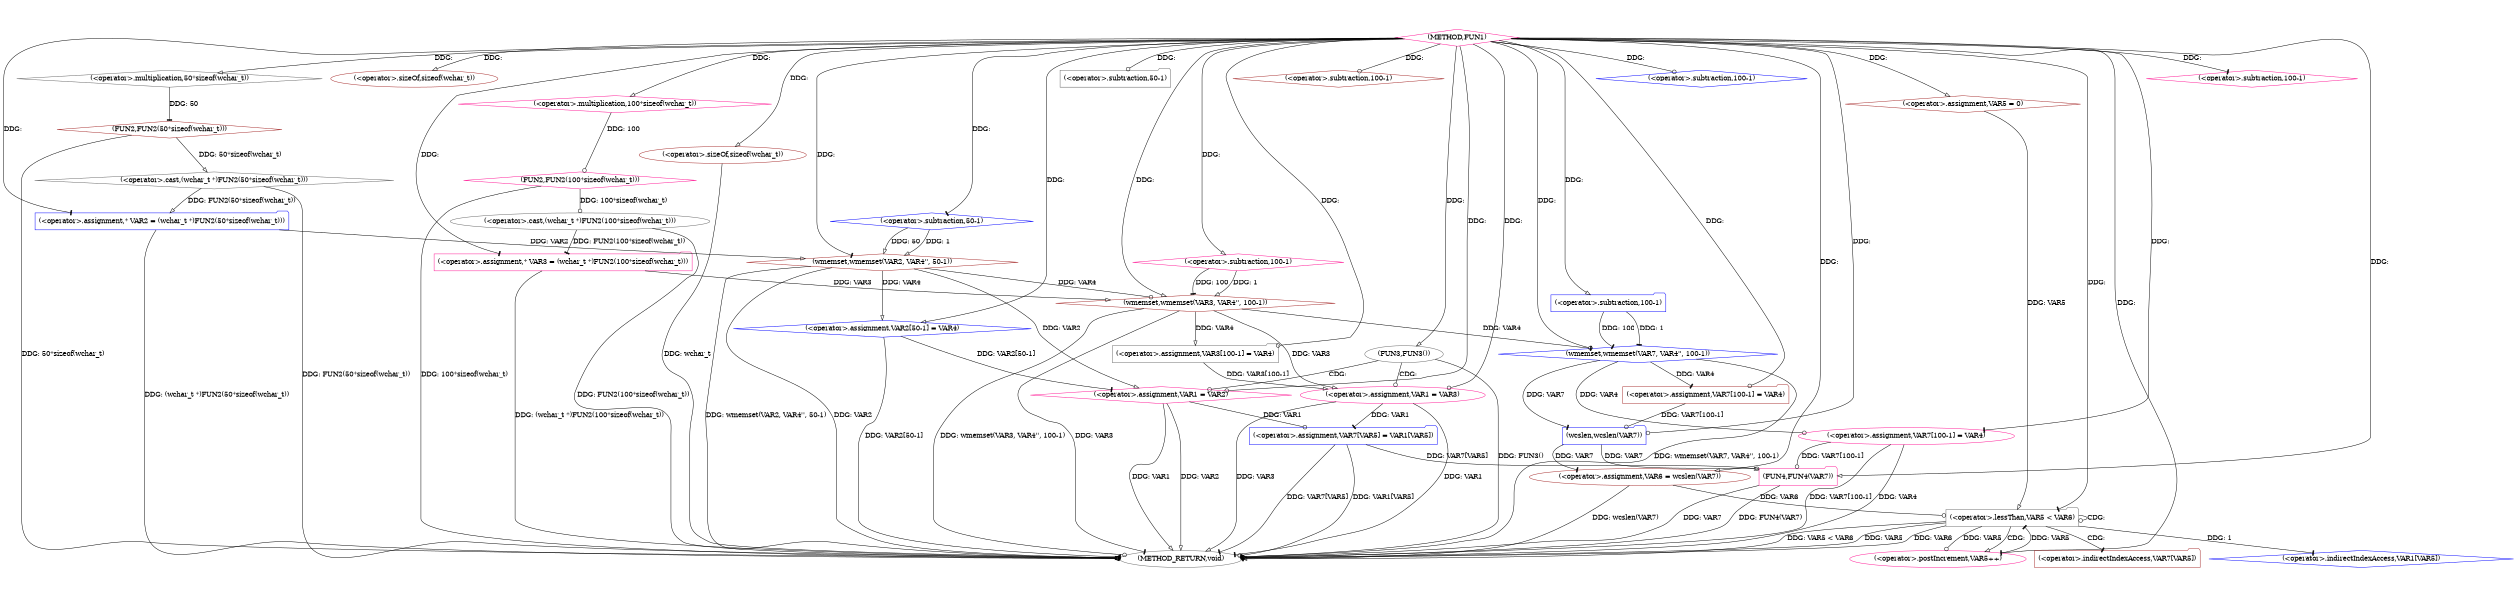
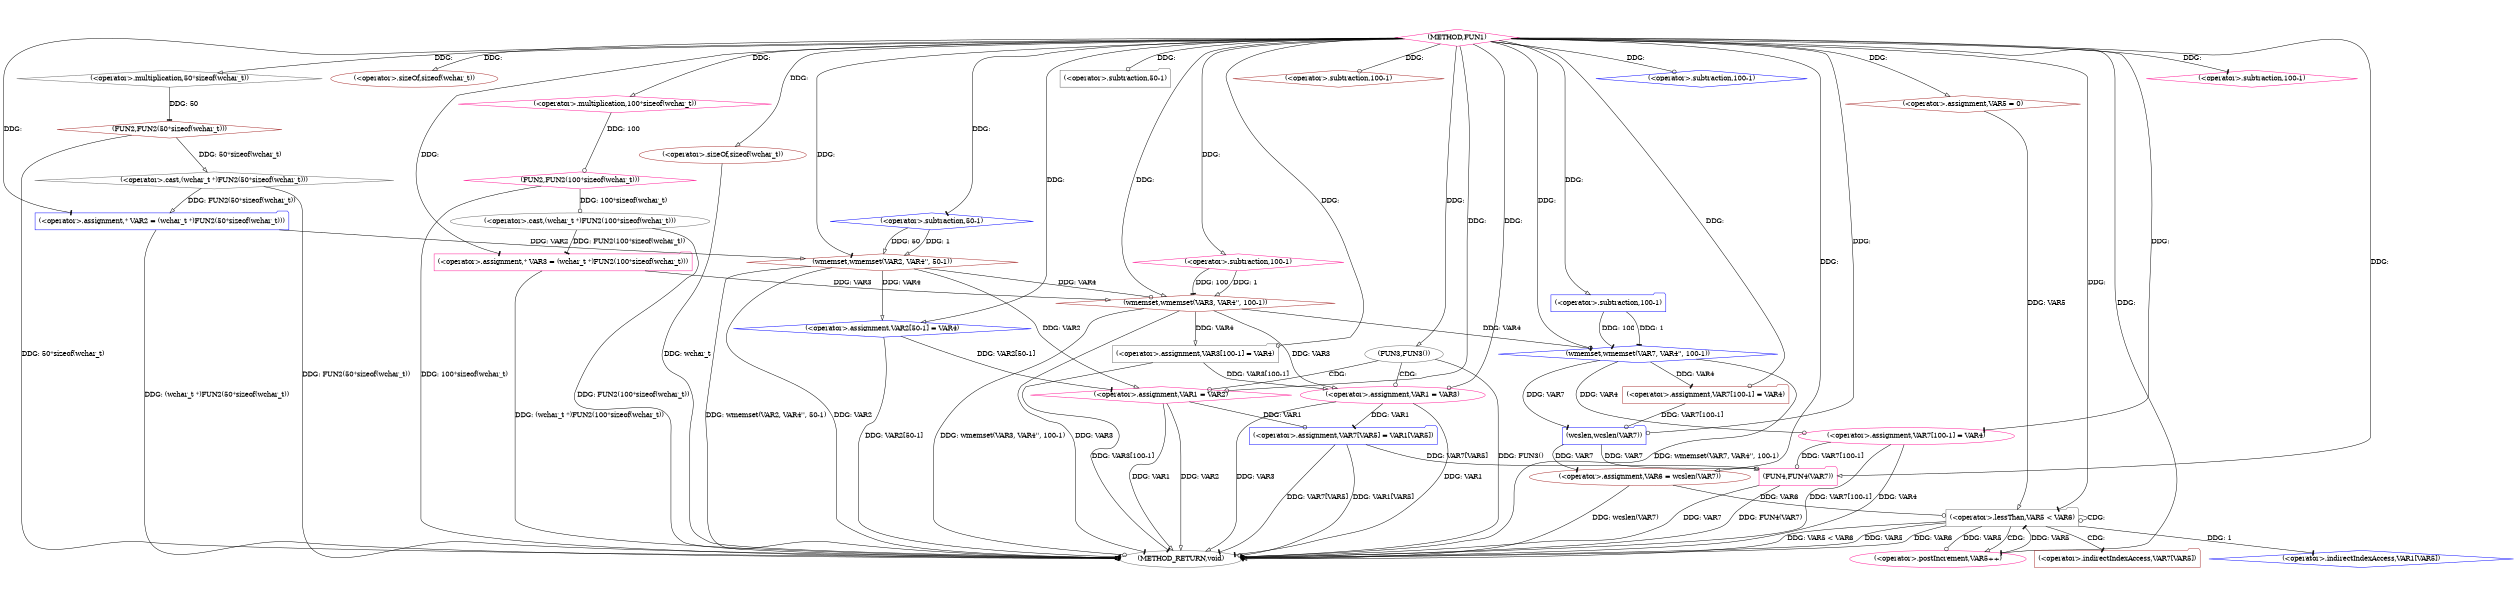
edge "(<operator>.assignment,VAR3[100-1] = VAR4)" -> "(METHOD_RETURN,void)": added, label "DDG: VAR3[100-1]"
